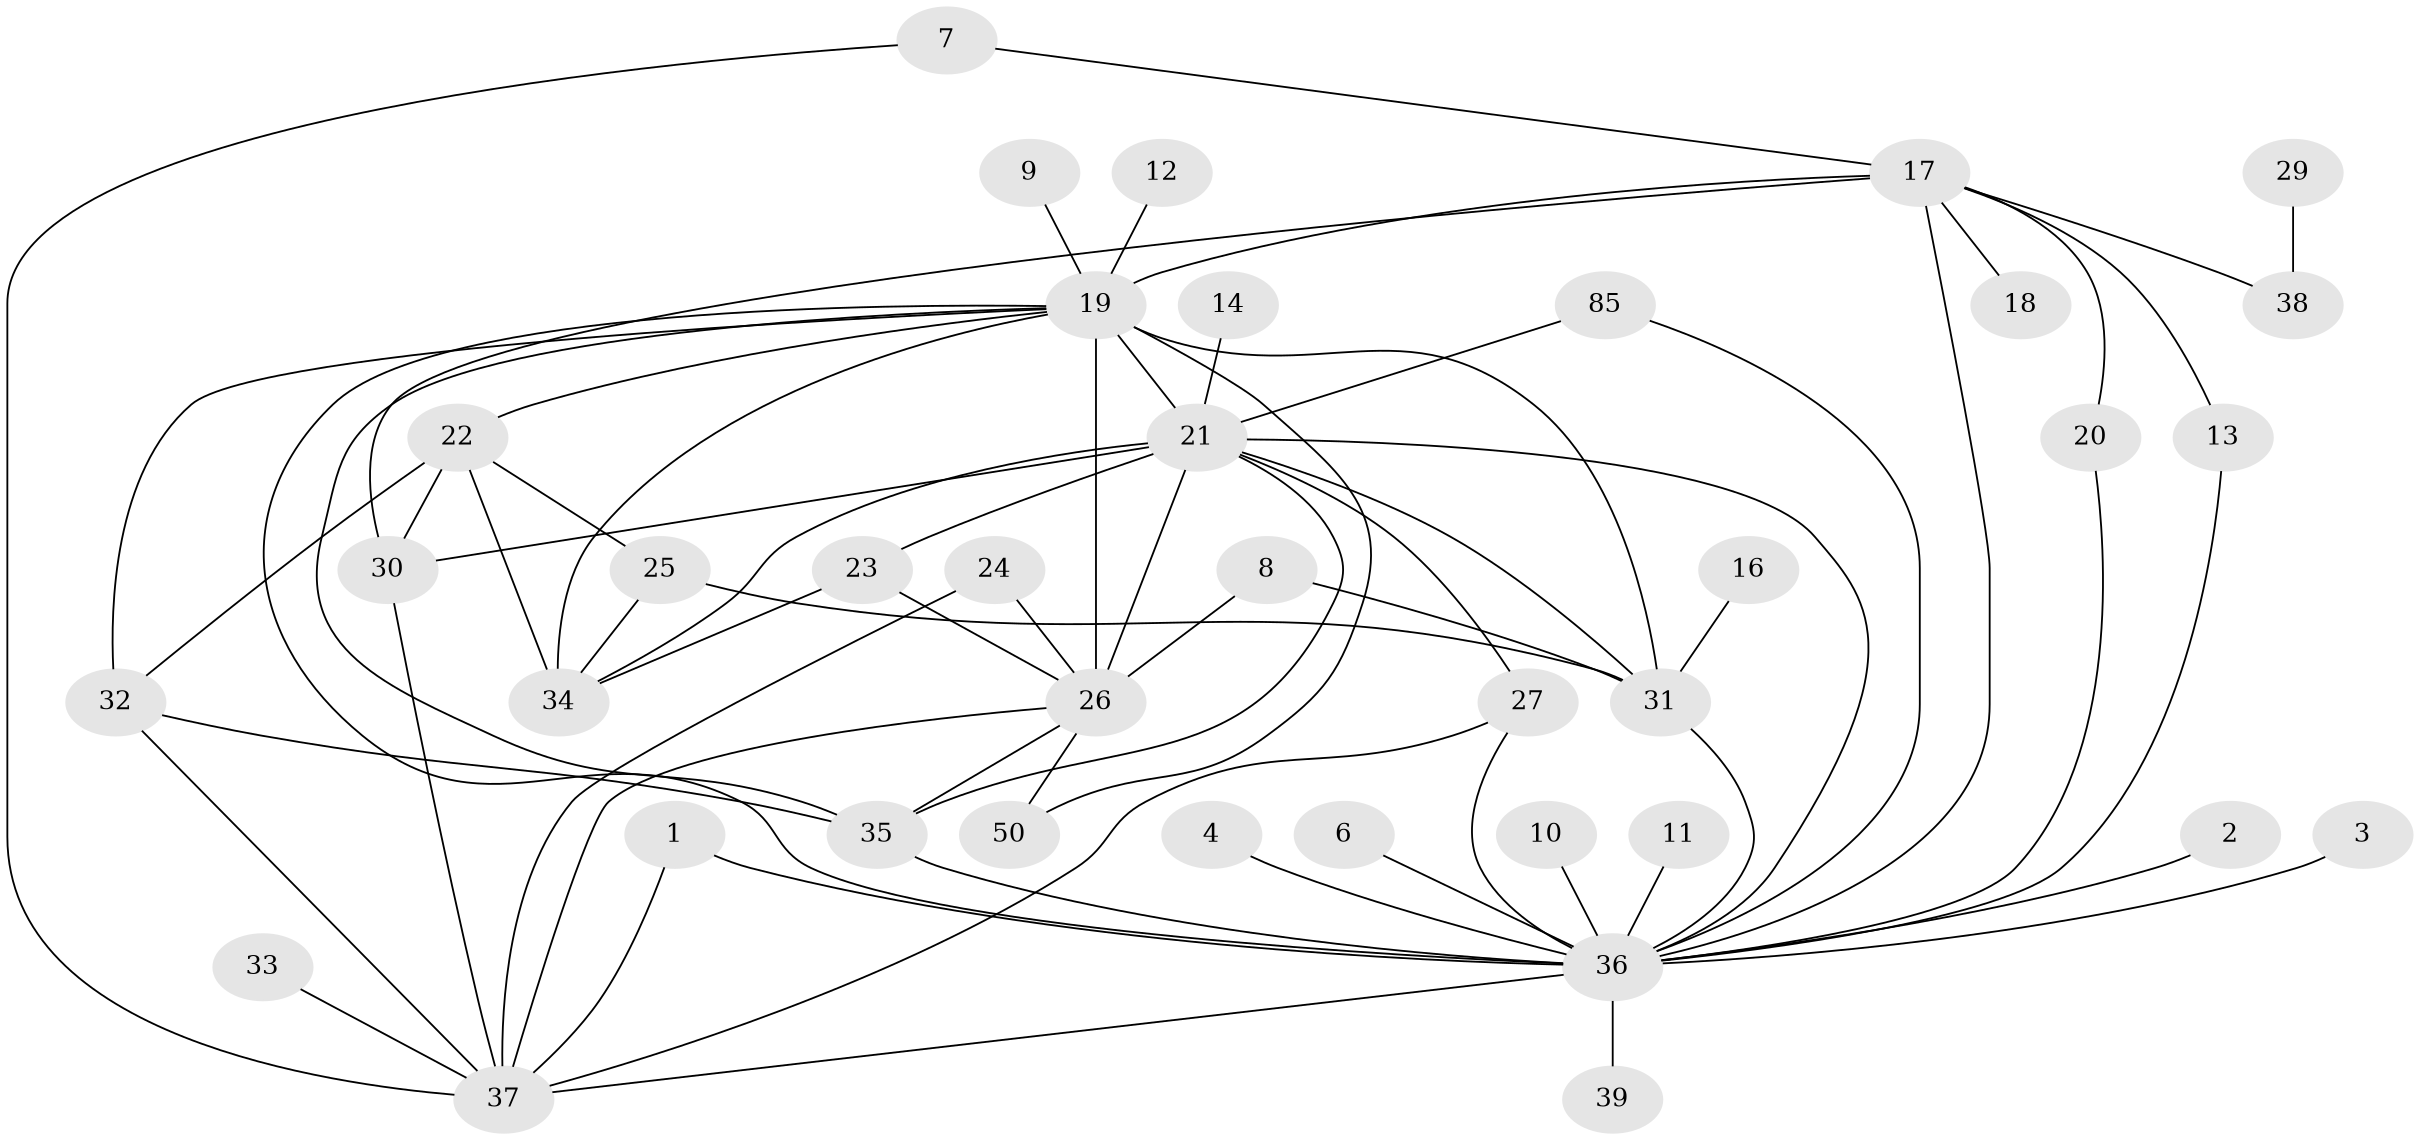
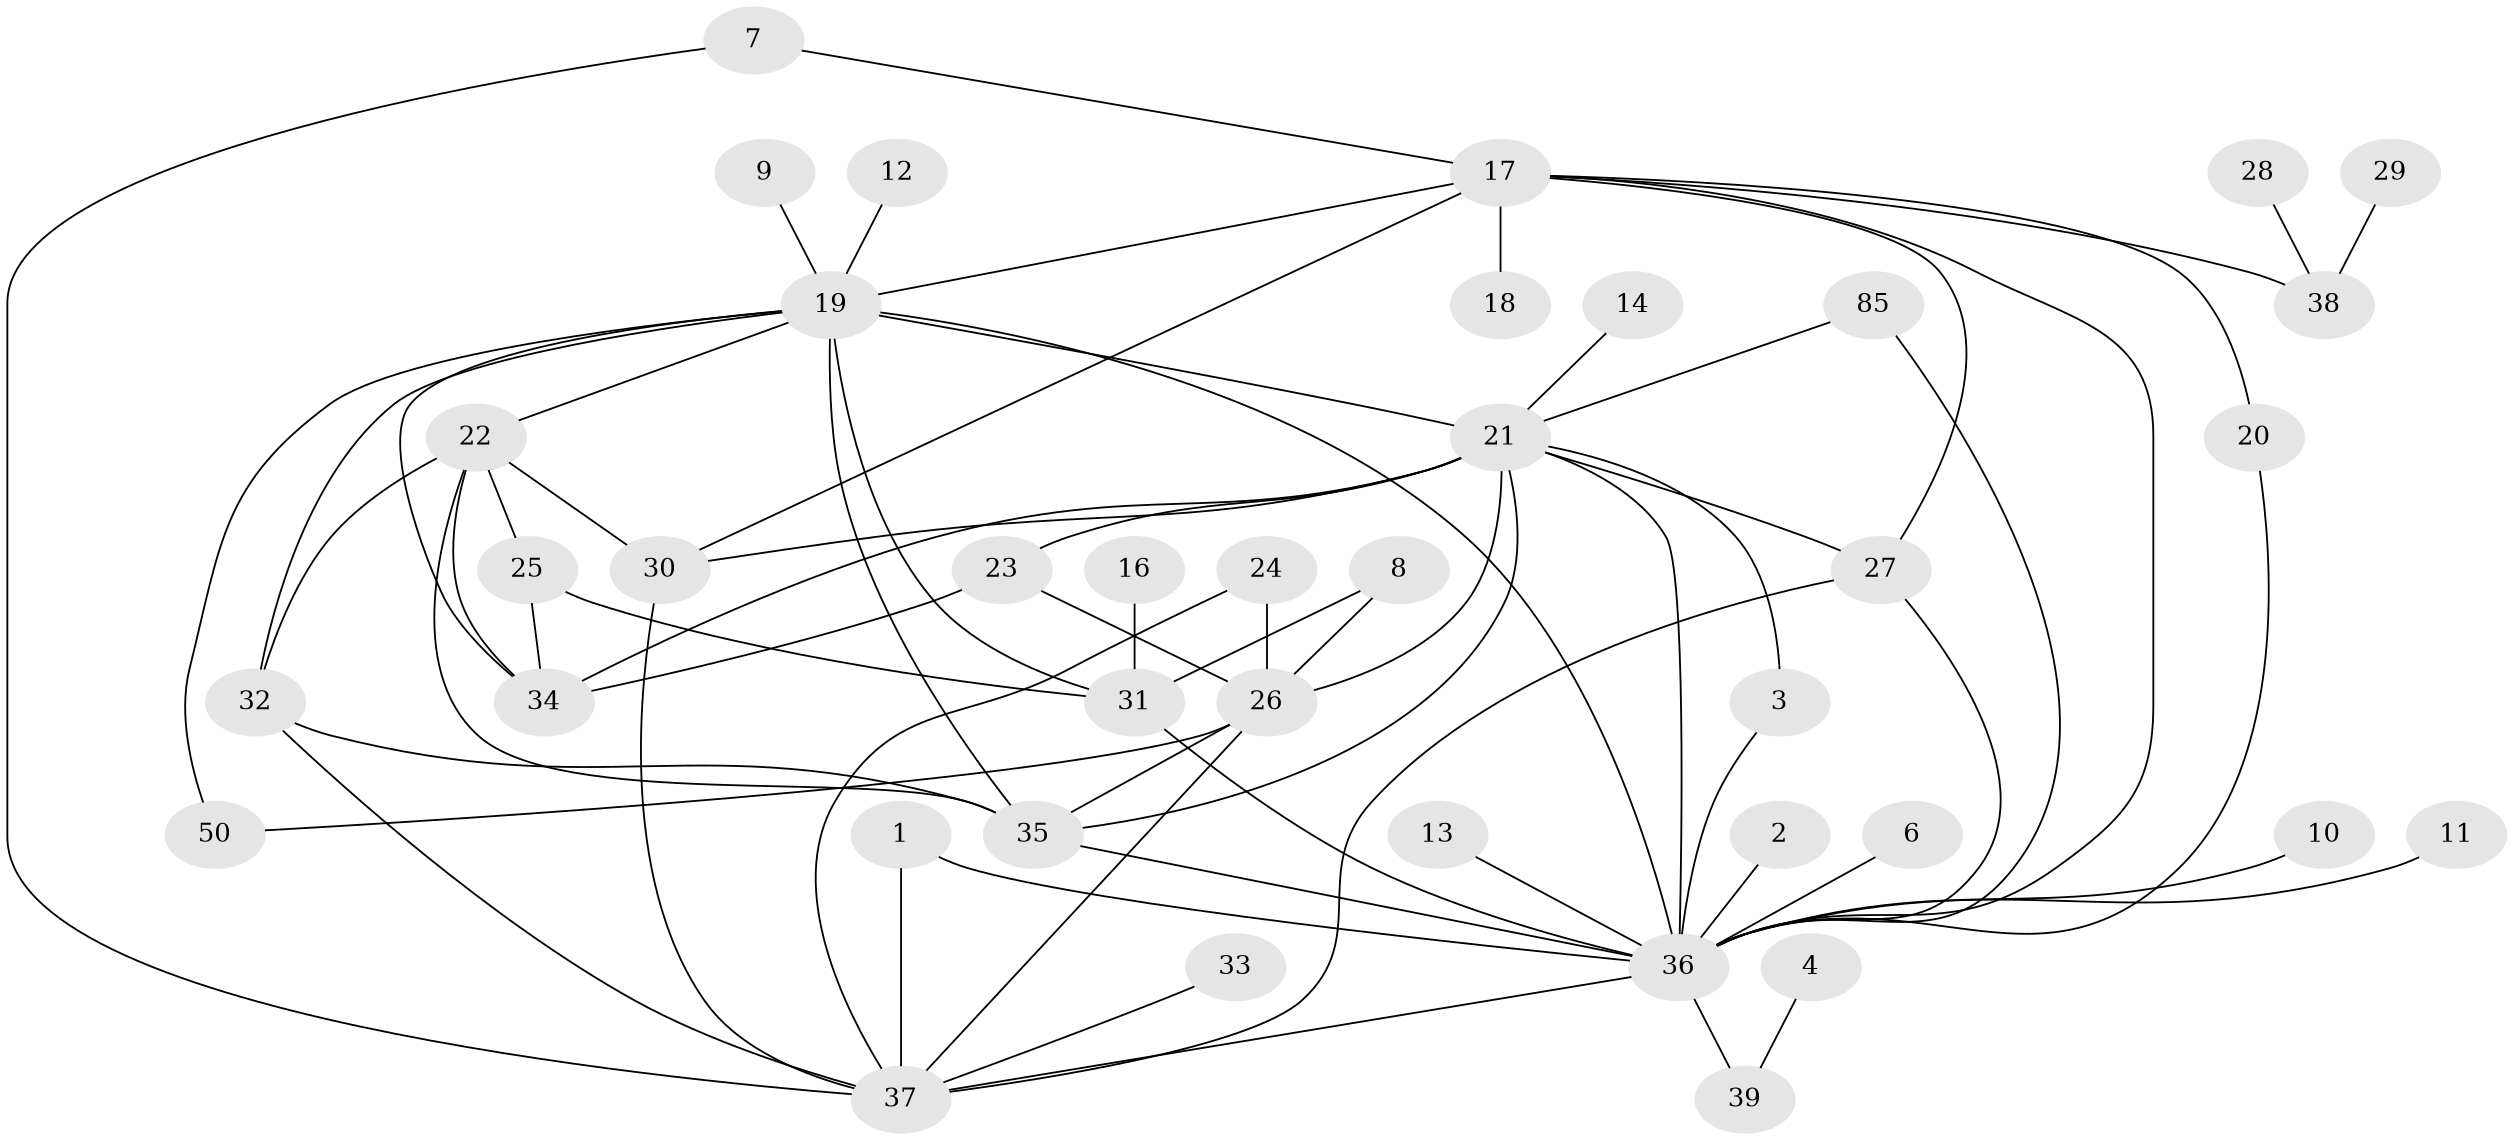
node "28": added
edge "17" -- "13": now "17" -- "27"
edge "19" -- "26": removed
edge "21" -- "31": now "21" -- "3"
edge "22" -- "35": added
edge "4" -- "36": now "4" -- "39"
